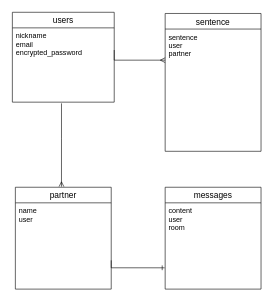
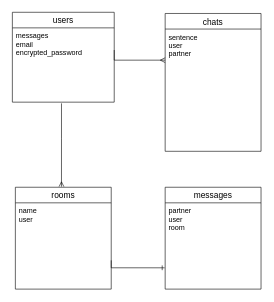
node "sentence": label "sentence" -> "chats"
node "nickname email encrypted_password": label "nickname email encrypted_password" -> "messages email encrypted_password"
node "partner": label "partner" -> "rooms"
node "content user room": label "content user room" -> "partner user room"
